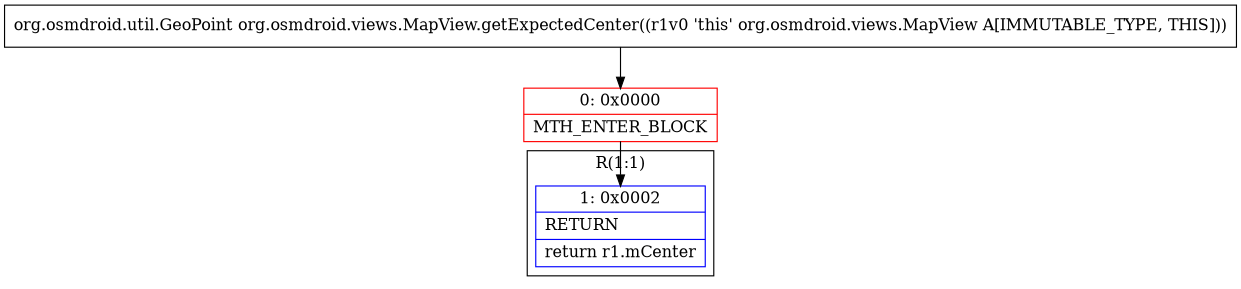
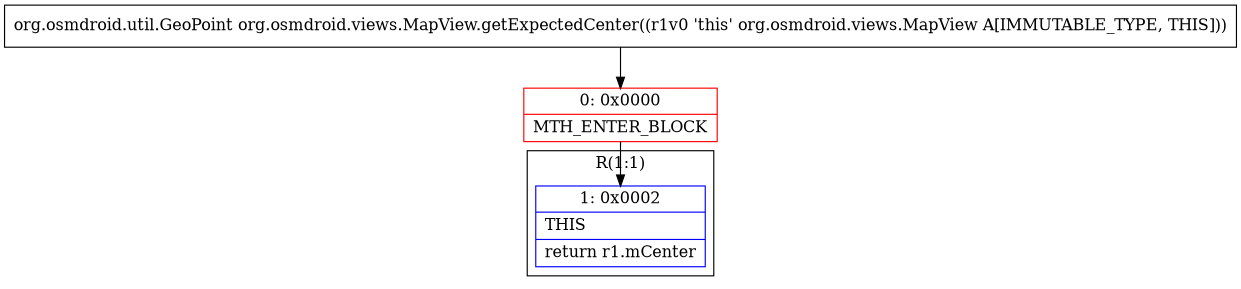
node "1: 0x0002": text "RETURN" -> "THIS"
